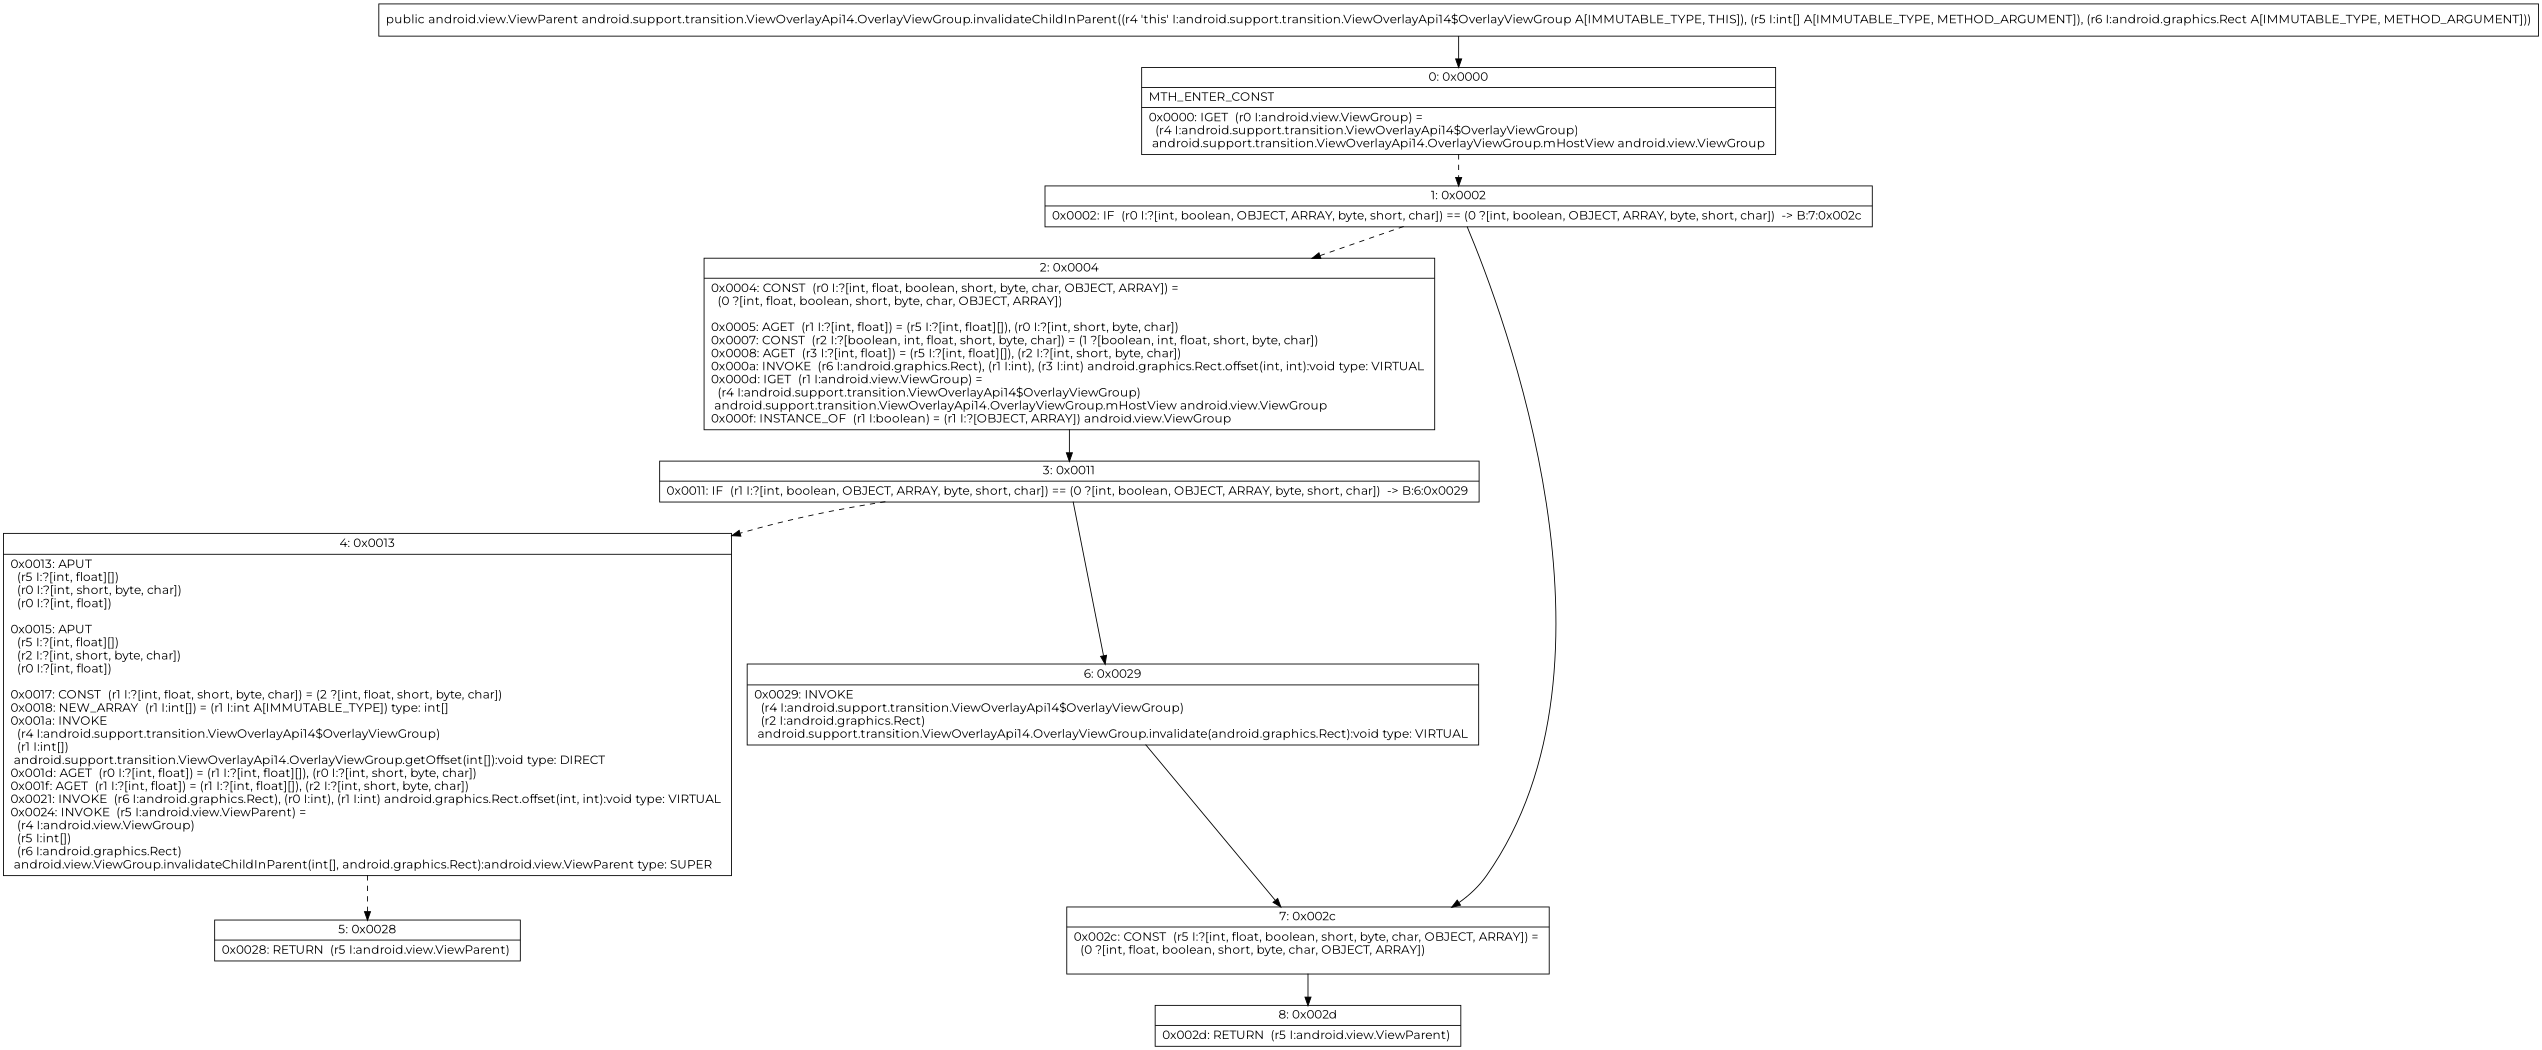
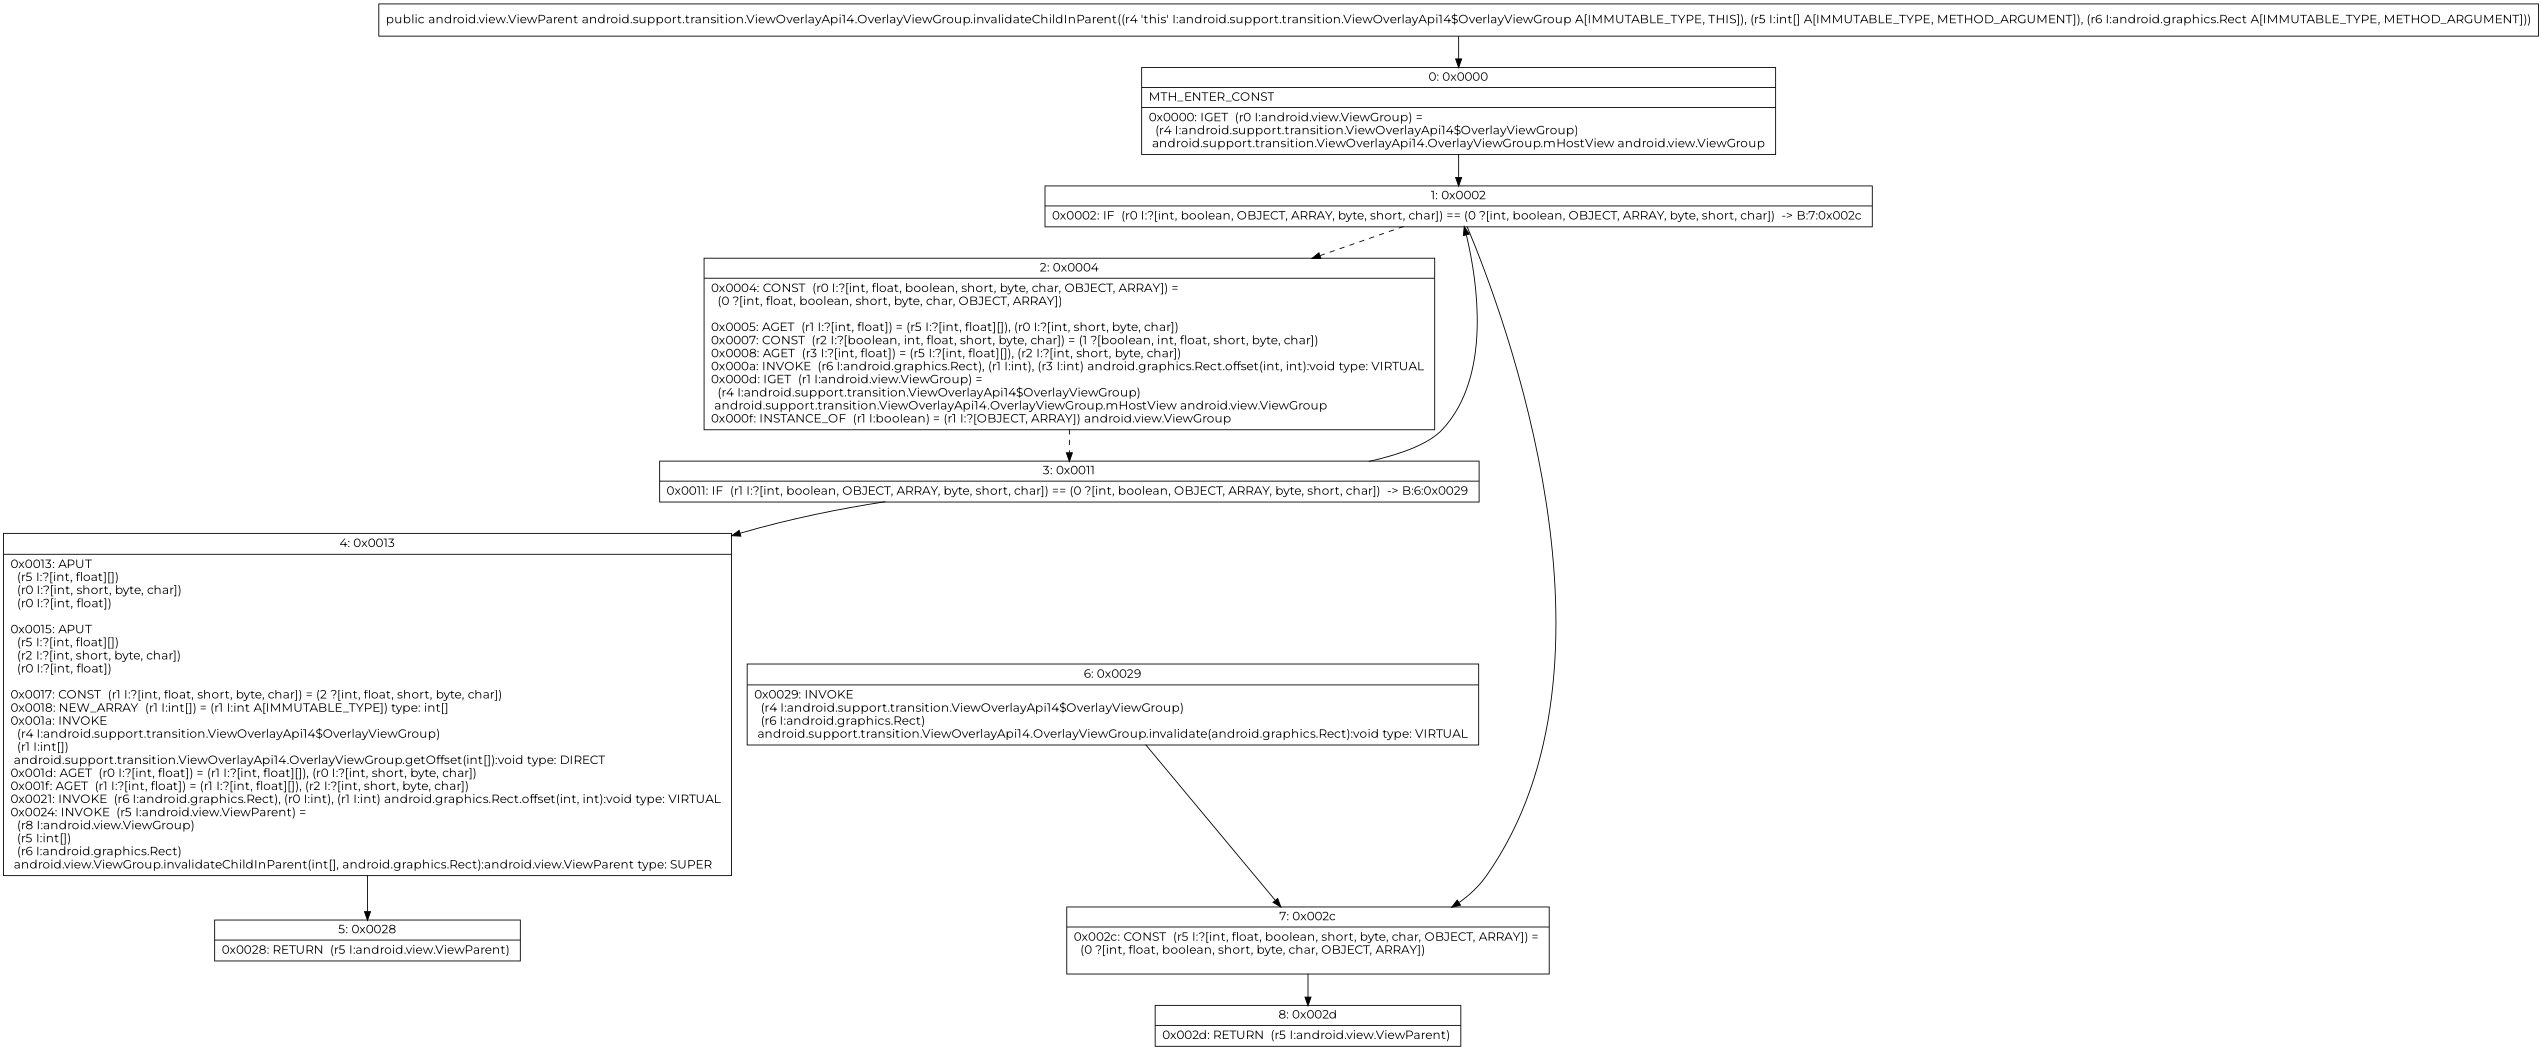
edge "0: 0x0000" -> "1: 0x0002": style dashed -> solid
edge "2: 0x0004" -> "3: 0x0011": style solid -> dashed
edge "3: 0x0011" -> "4: 0x0013": style dashed -> solid
edge "3: 0x0011" -> "6: 0x0029": now "3: 0x0011" -> "1: 0x0002"
node "6: 0x0029": text "(r2 I:android.graphics.Rect)" -> "(r6 I:android.graphics.Rect)"
node "4: 0x0013": text "(r4 I:android.view.ViewGroup)" -> "(r8 I:android.view.ViewGroup)"
edge "4: 0x0013" -> "5: 0x0028": style dashed -> solid
